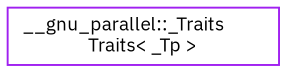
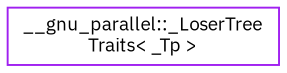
node "__gnu_parallel::_Traits Traits< _Tp >": label "__gnu_parallel::_Traits Traits< _Tp >" -> "__gnu_parallel::_LoserTree Traits< _Tp >"
